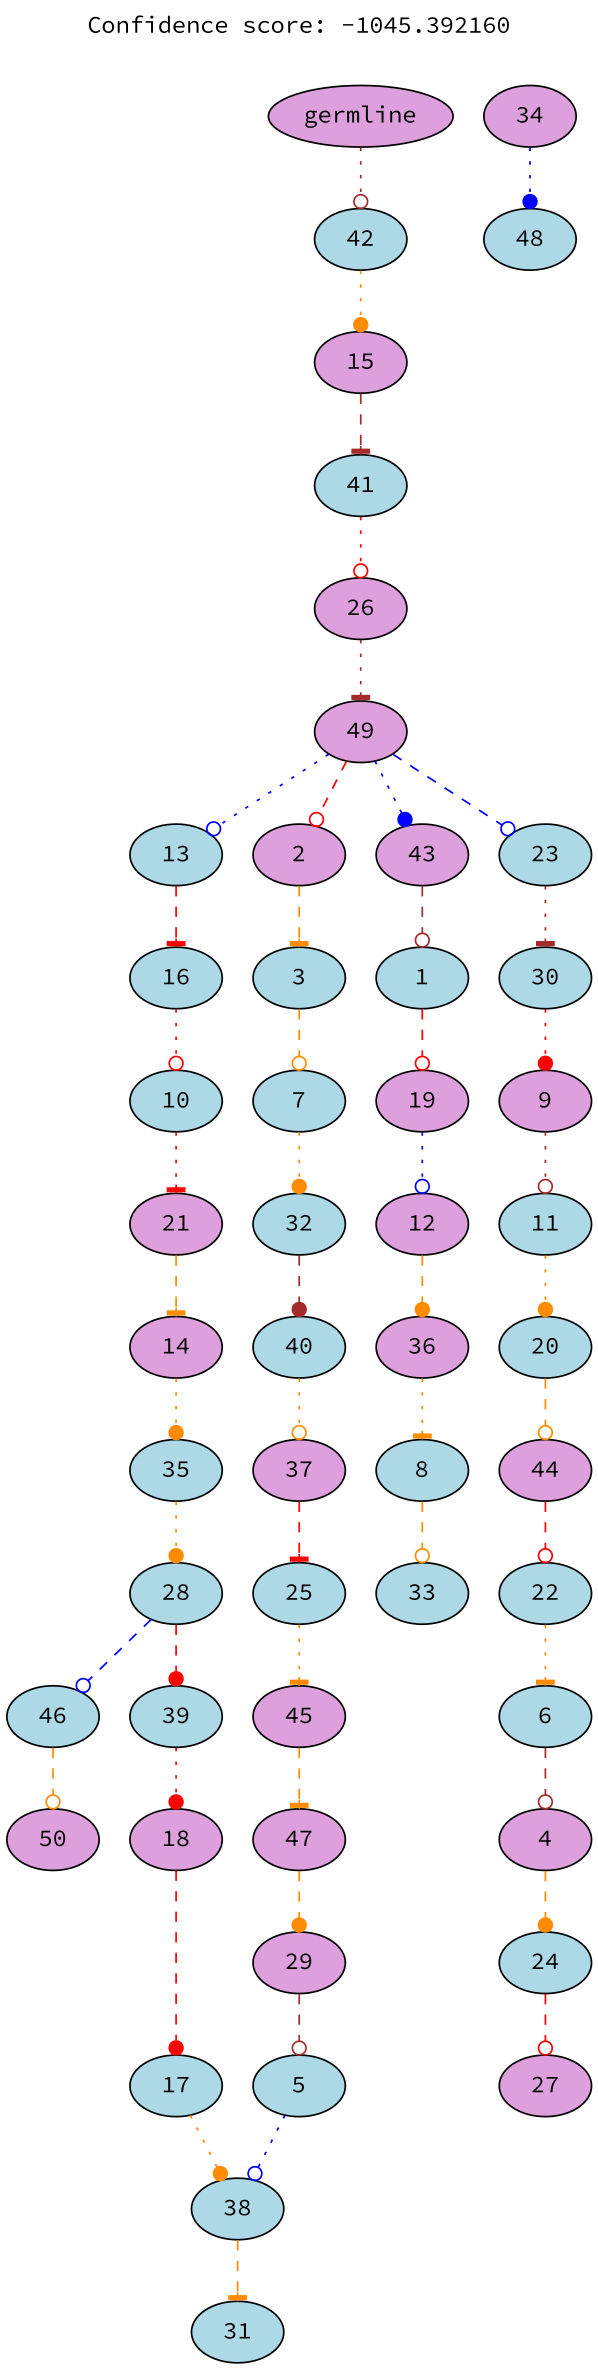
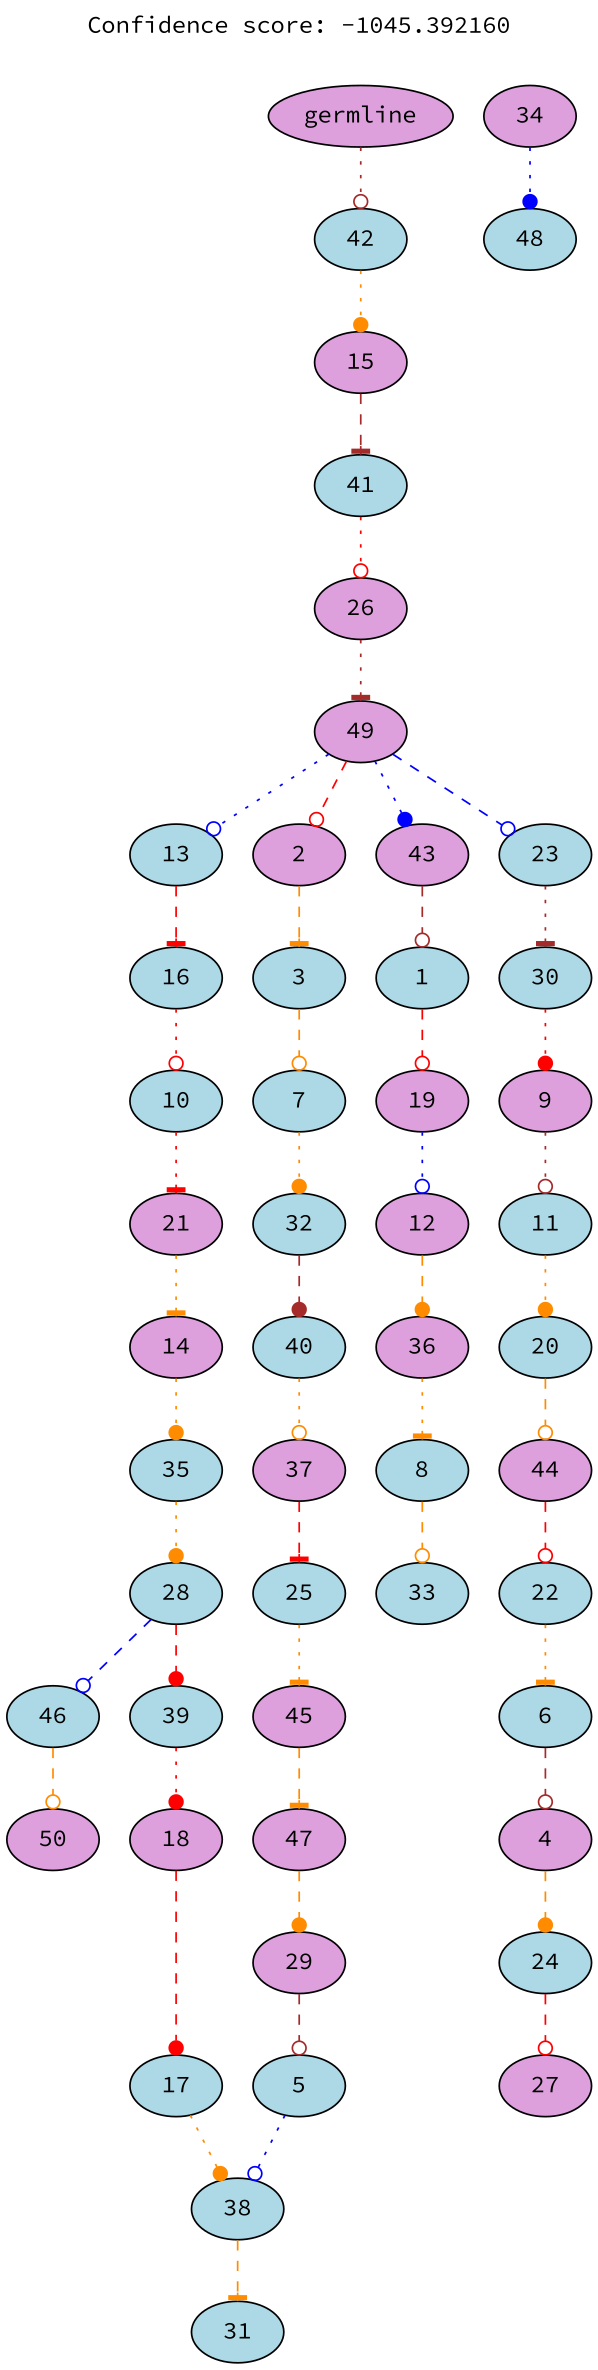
edge "21" -> "14": style dashed -> dotted
